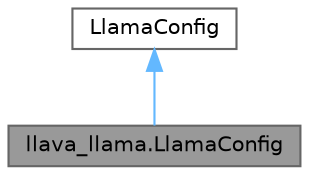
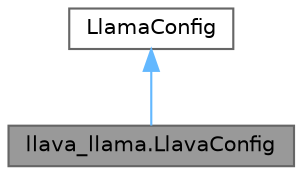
node "llava_llama.LlamaConfig": label "llava_llama.LlamaConfig" -> "llava_llama.LlavaConfig"
